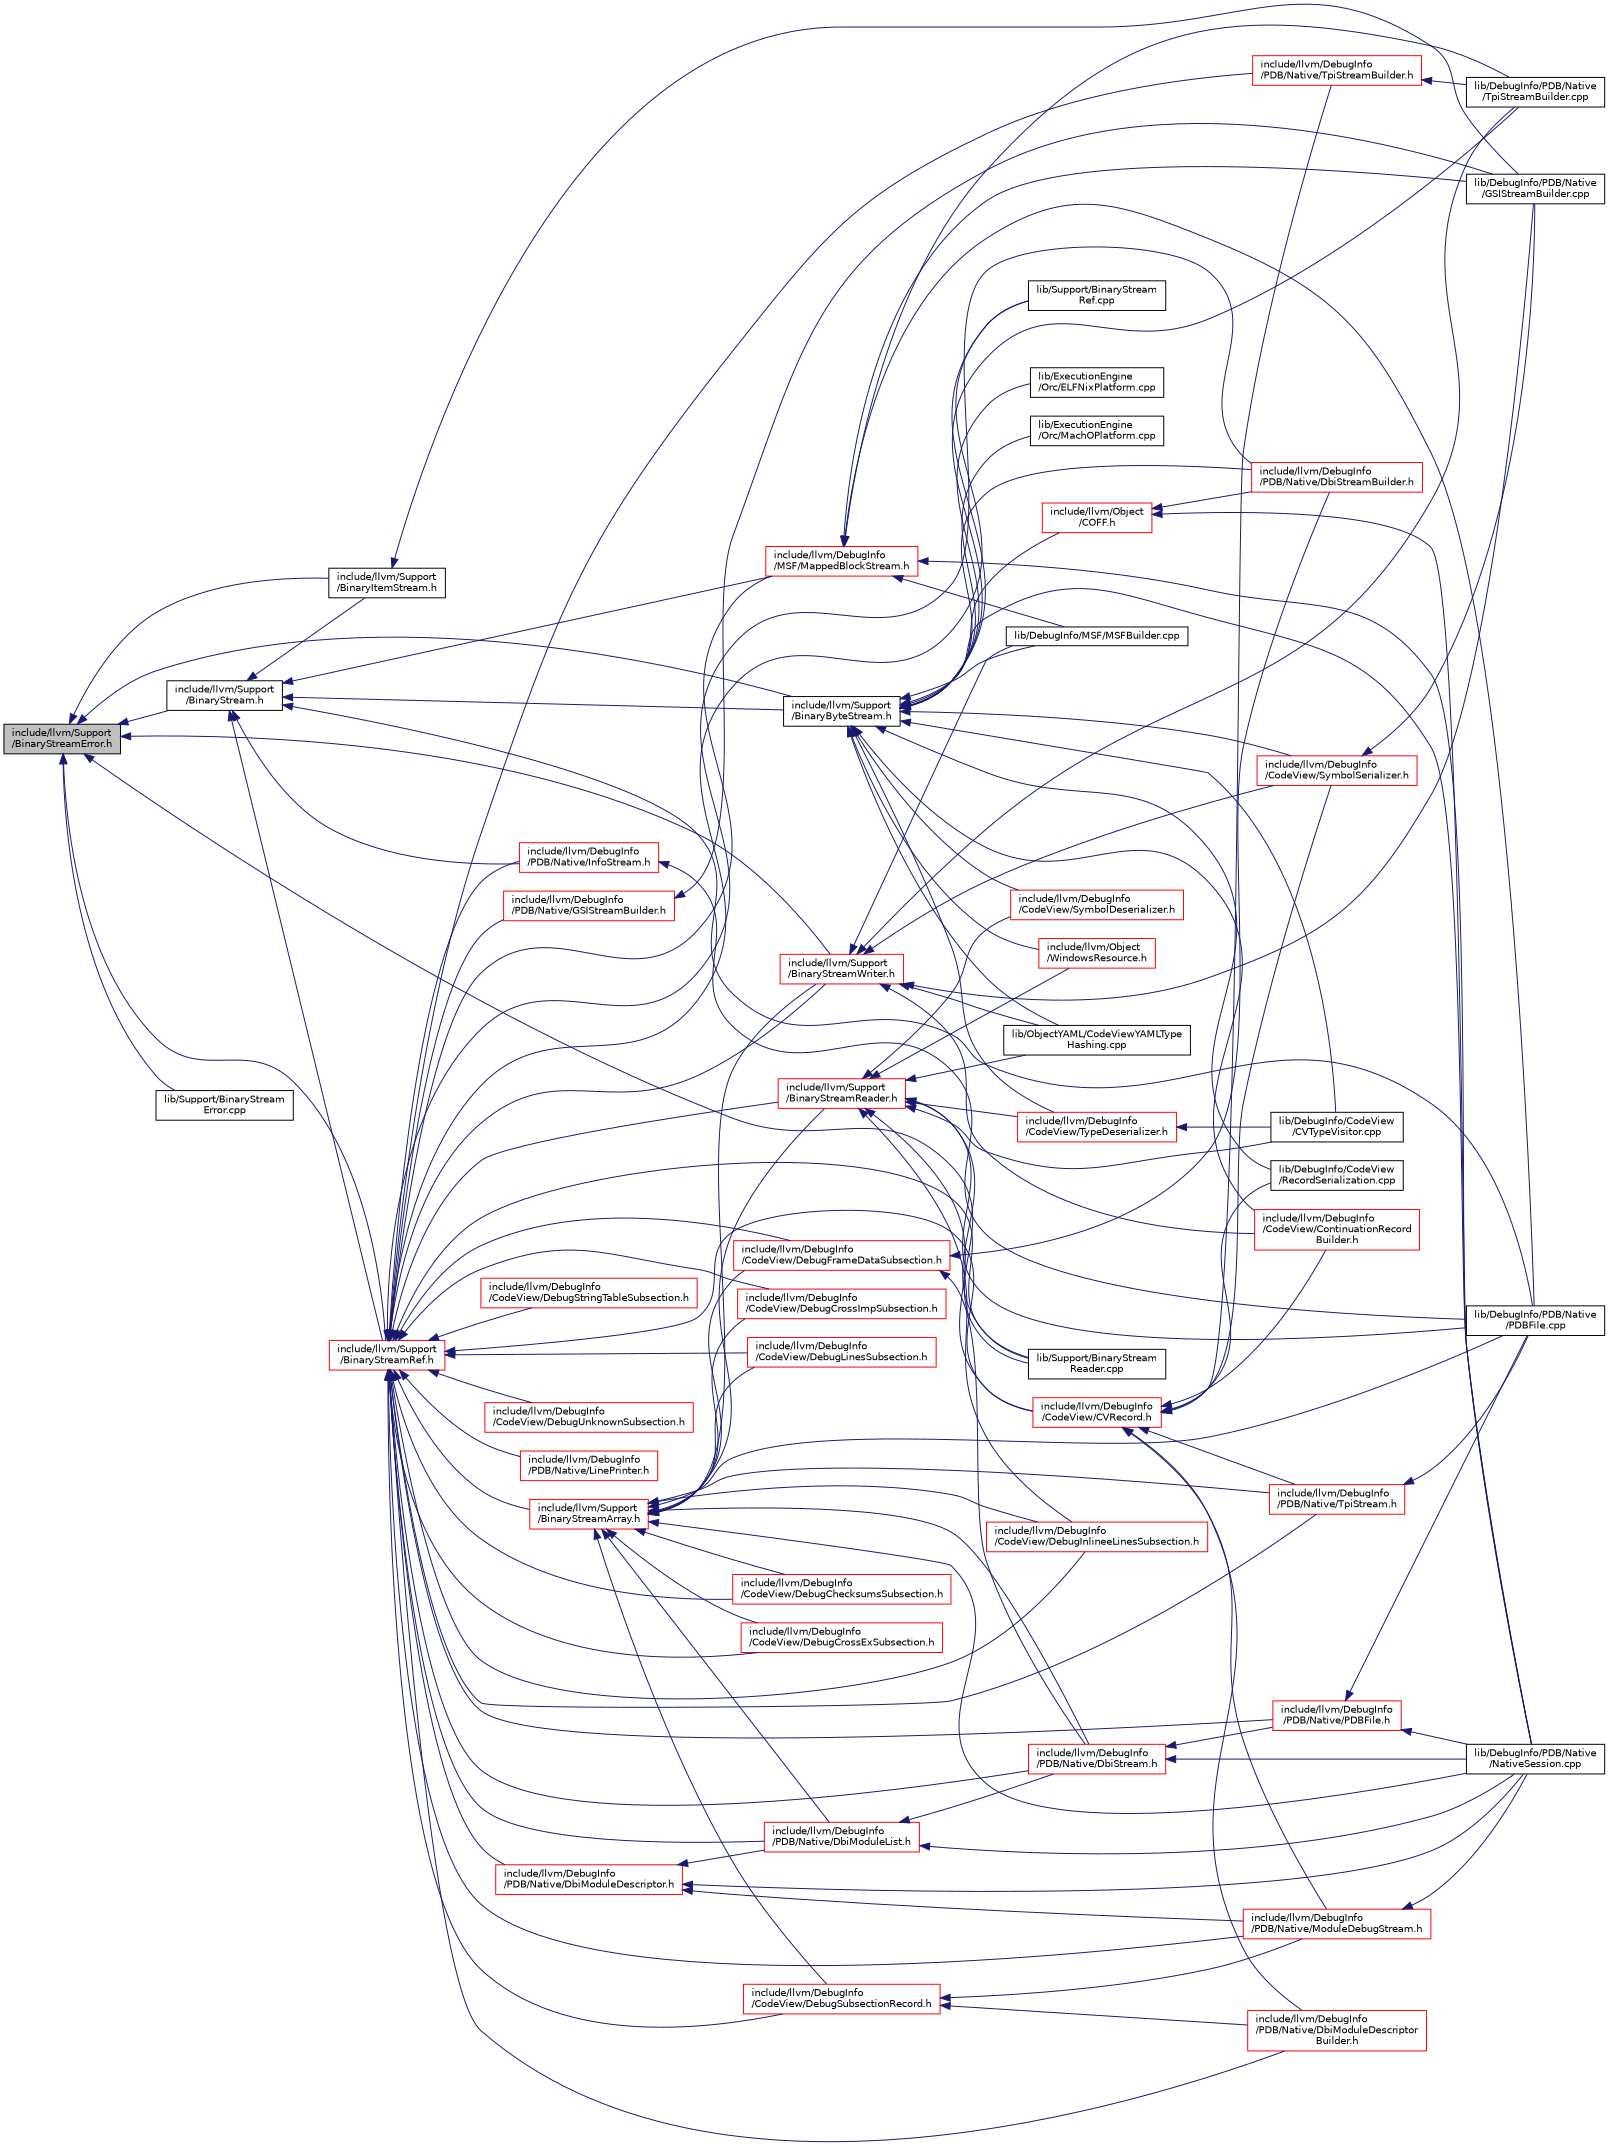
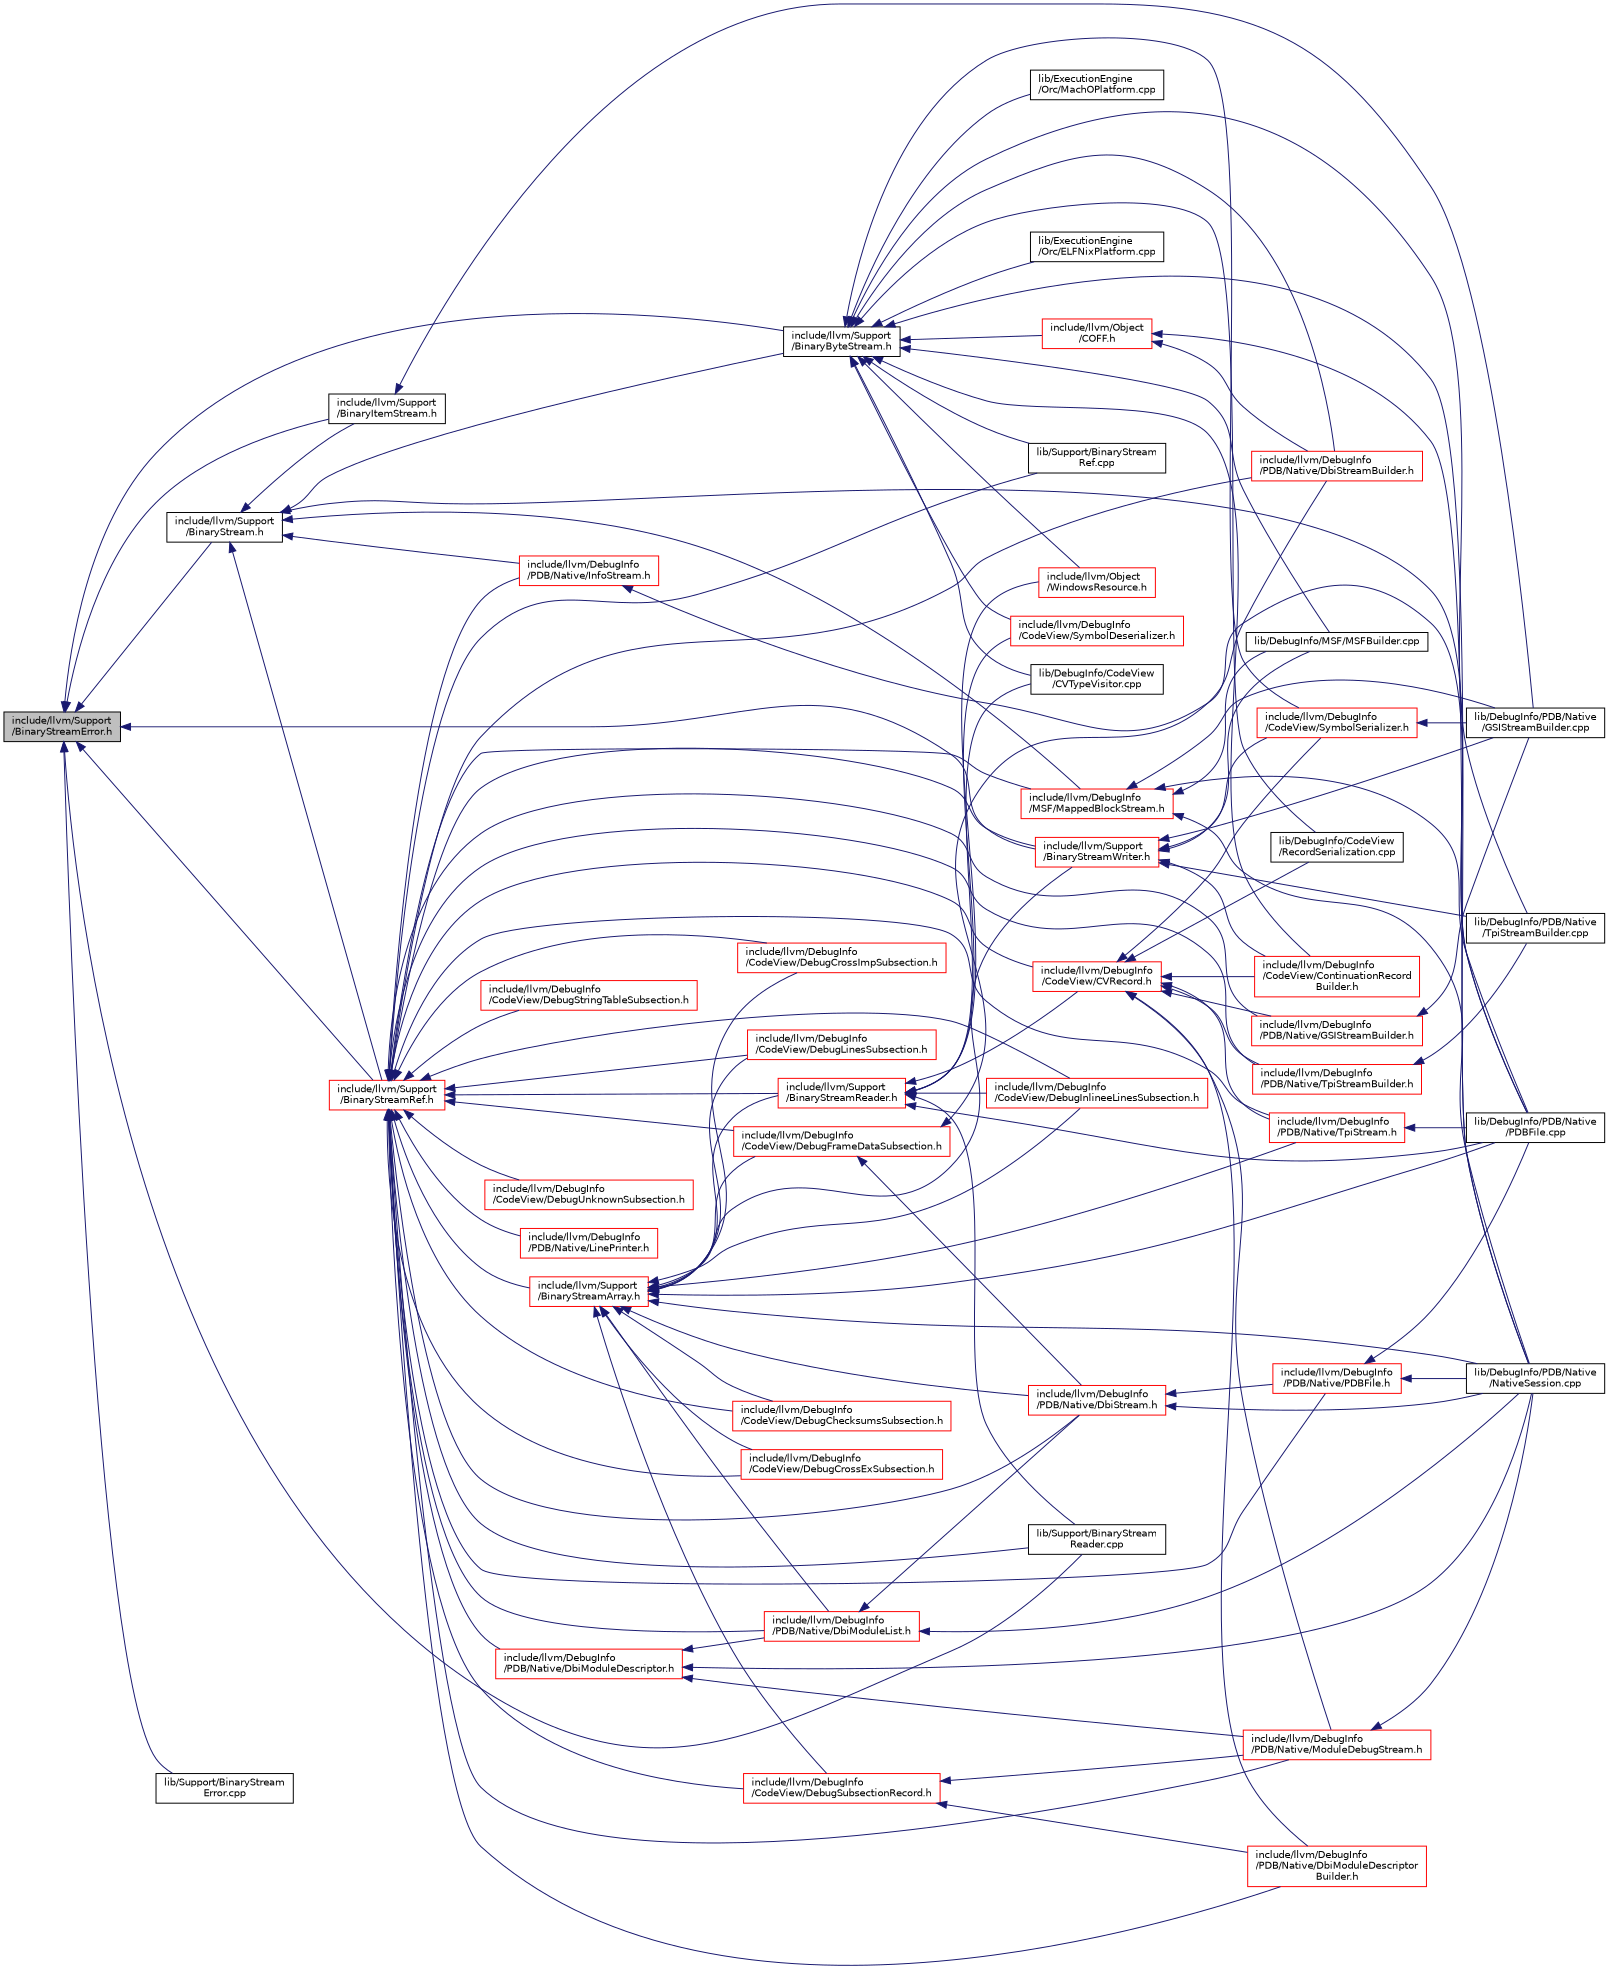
edge "lib/DebugInfo/PDB/Native /TpiStreamBuilder.cpp" -> "include/llvm/DebugInfo /MSF/MappedBlockStream.h": removed
edge "include/llvm/DebugInfo /PDB/Native/GSIStreamBuilder.h" -> "include/llvm/DebugInfo /CodeView/CVRecord.h": added
node "lib/ObjectYAML/CodeViewYAMLType Hashing.cpp": removed
node "include/llvm/DebugInfo /CodeView/TypeDeserializer.h": removed
